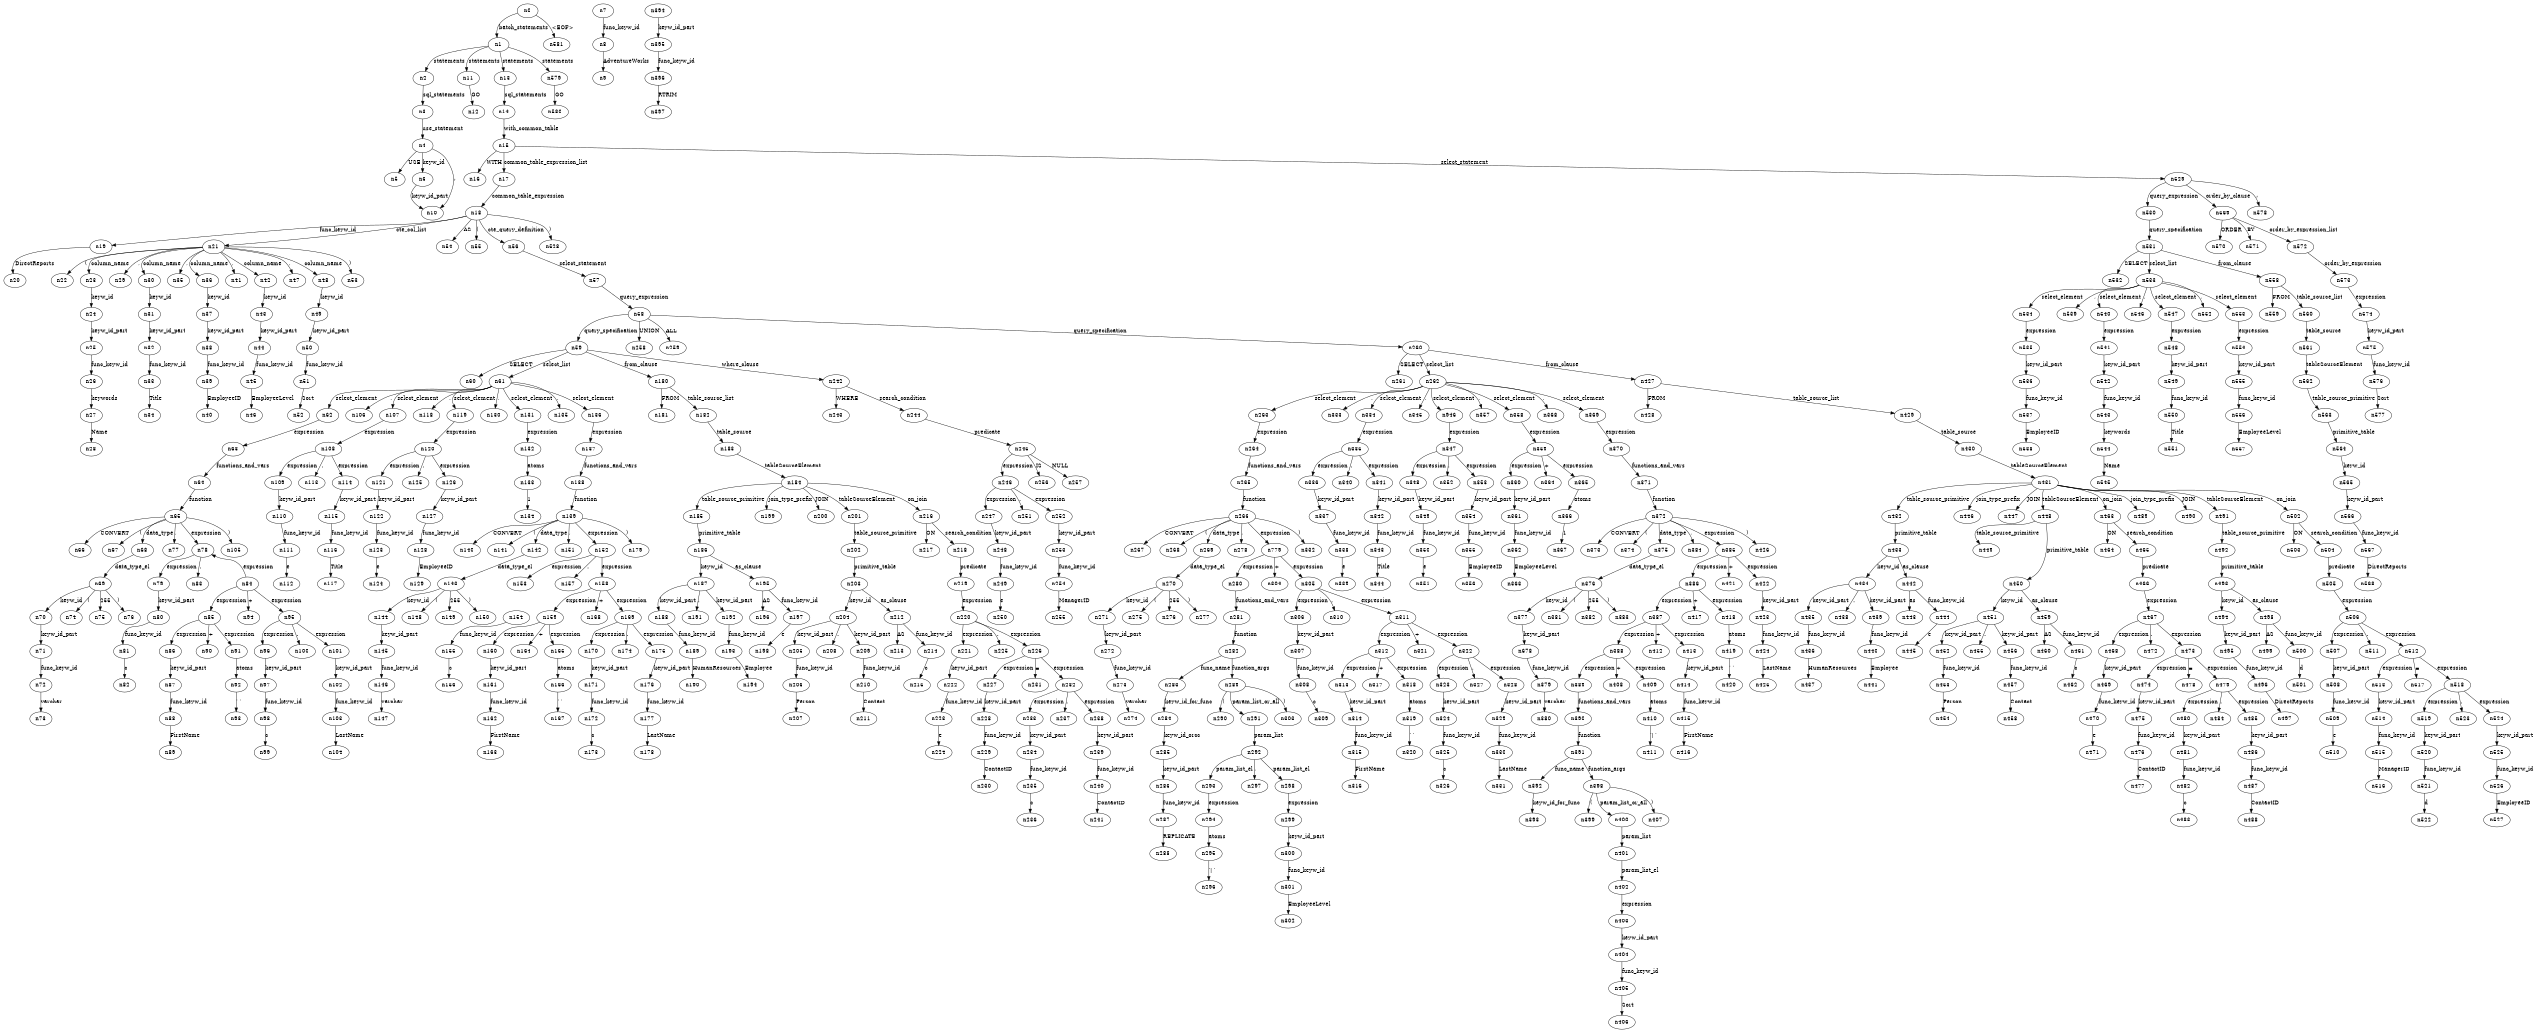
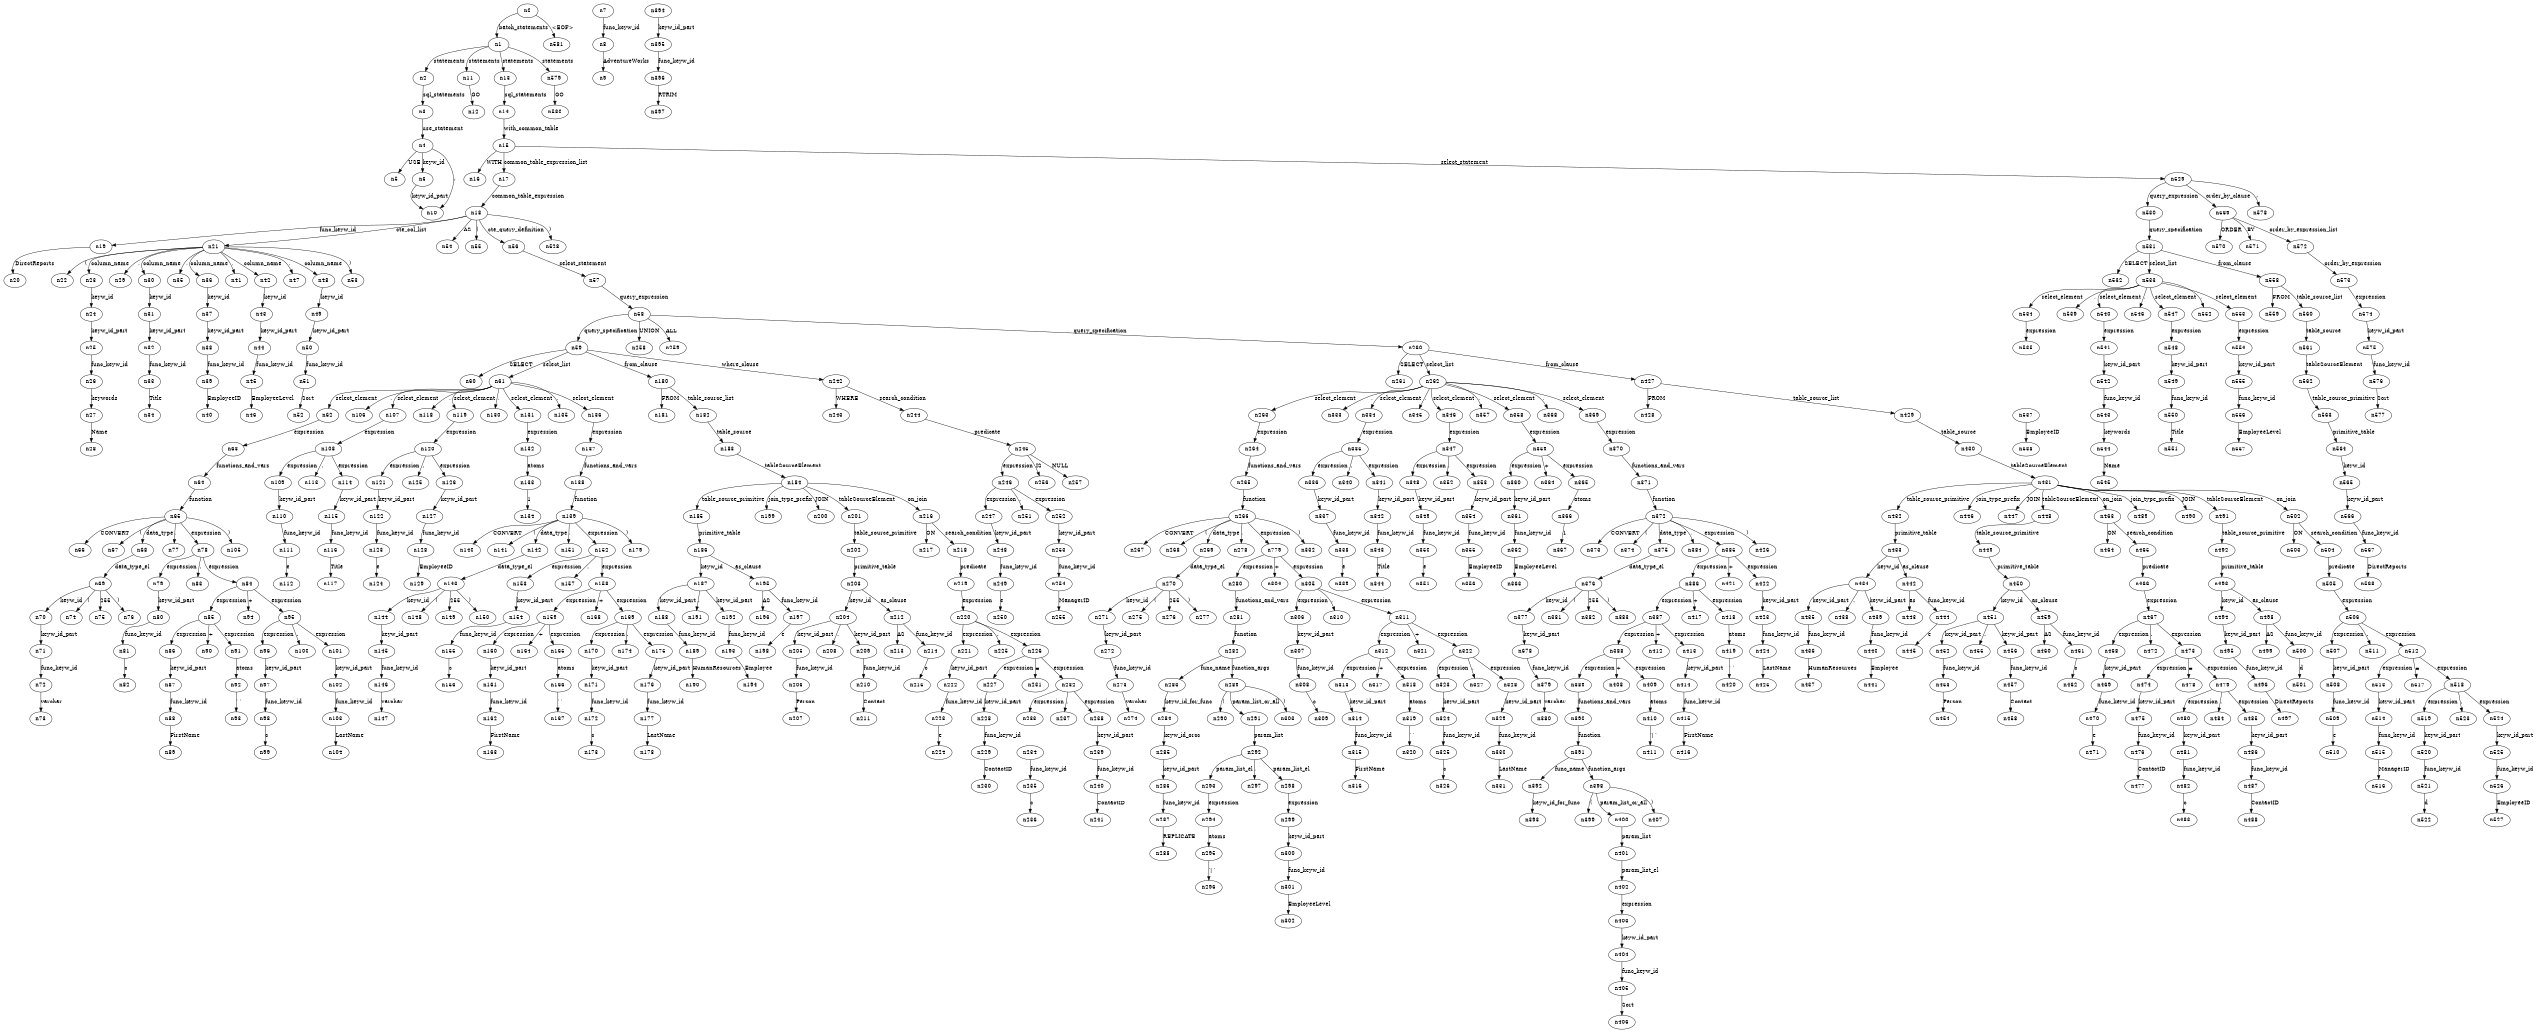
node "n536": removed
node "n946": label "n946" -> "n346"
edge "n448" -> "n450": now "n449" -> "n450"
edge "n84" -> "n78": reversed
edge "n153" -> "n154": added, label "keyw_id_part"
edge "n233" -> "n234": removed, label "keyw_id_part"
